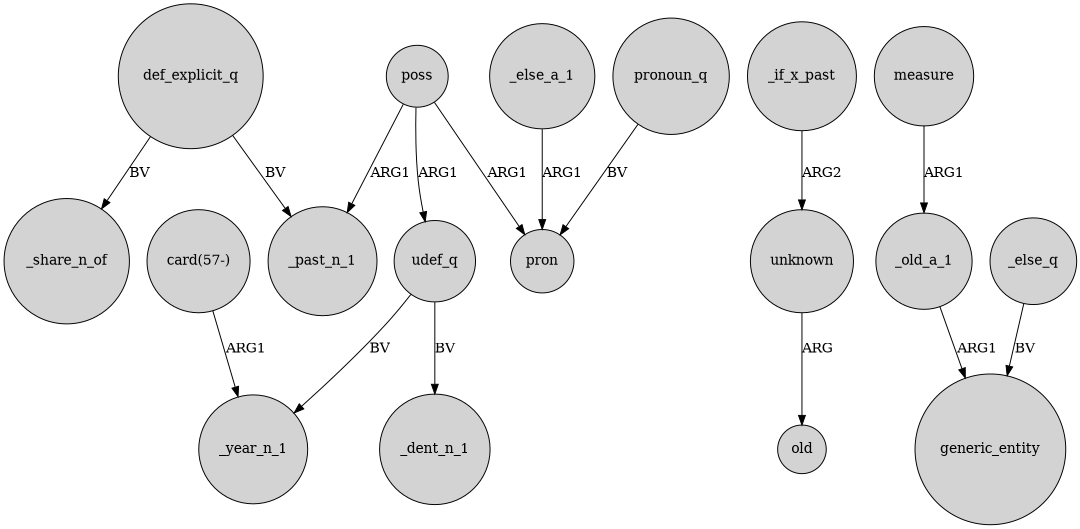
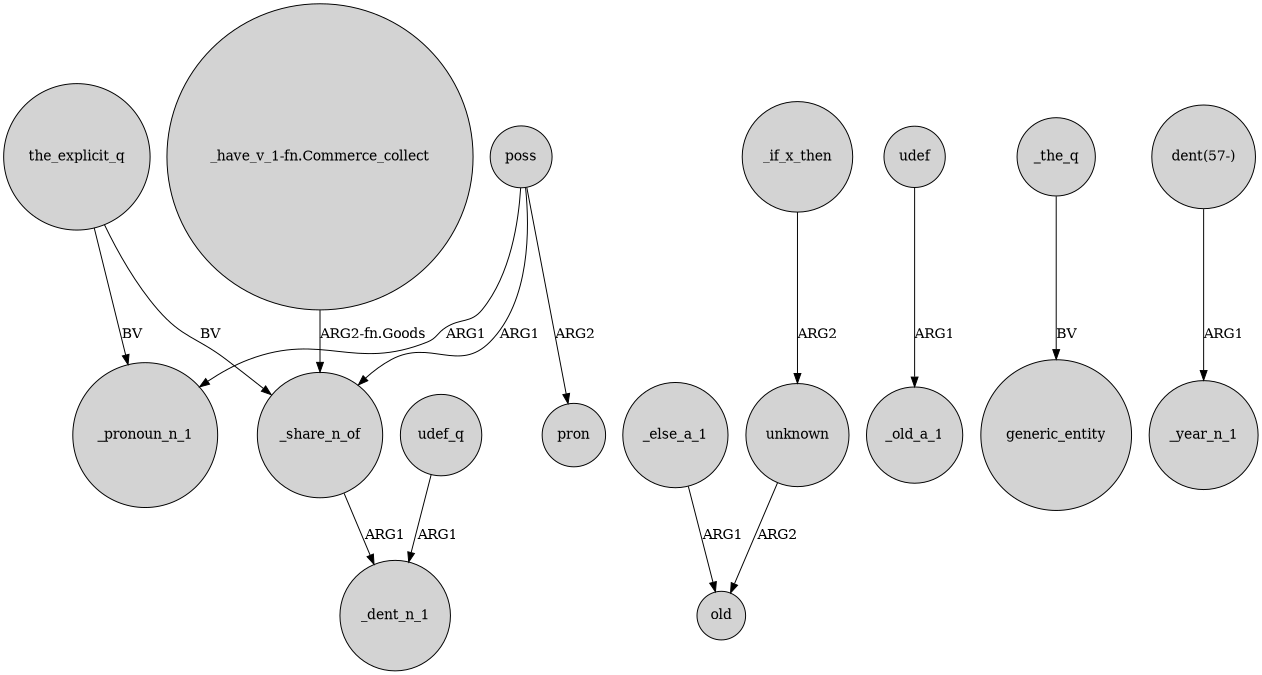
node "def_explicit_q": label "def_explicit_q" -> "the_explicit_q"
node "pronoun_q": removed
node "_if_x_past": label "_if_x_past" -> "_if_x_then"
node "measure": label "measure" -> "udef"
node "_have_v_1-fn.Commerce_collect": added
edge "poss" -> "udef_q": now "poss" -> "_share_n_of"
edge "poss" -> "pron": label "ARG1" -> "ARG2"
edge "_else_a_1" -> "pron": now "_else_a_1" -> "old"
node "card(57-)": label "card(57-)" -> "dent(57-)"
node "_past_n_1": label "_past_n_1" -> "_pronoun_n_1"
node "_else_q": label "_else_q" -> "_the_q"
edge "_old_a_1" -> "generic_entity": removed, label "ARG1"
edge "udef_q" -> "_dent_n_1": label "BV" -> "ARG1"
edge "unknown" -> "old": label "ARG" -> "ARG2"
edge "udef_q" -> "_year_n_1": removed, label "BV"
edge "_share_n_of" -> "_dent_n_1": added, label "ARG1"
